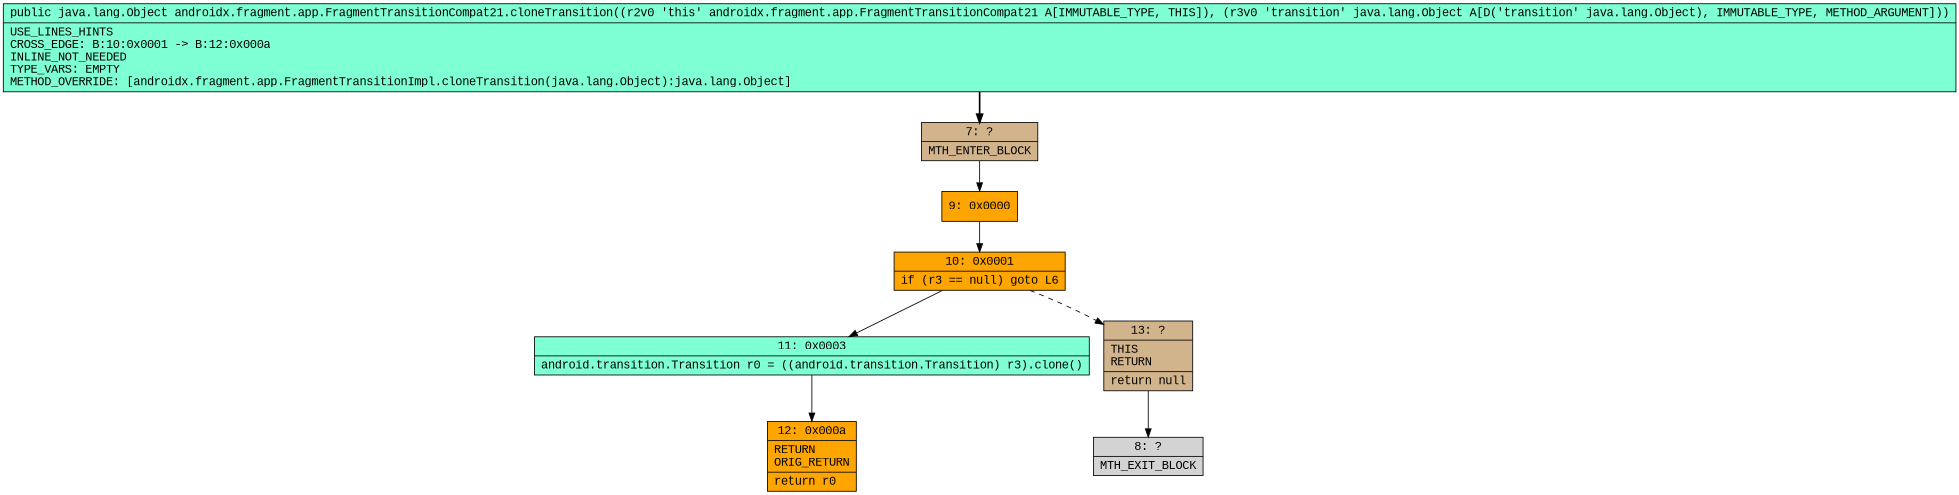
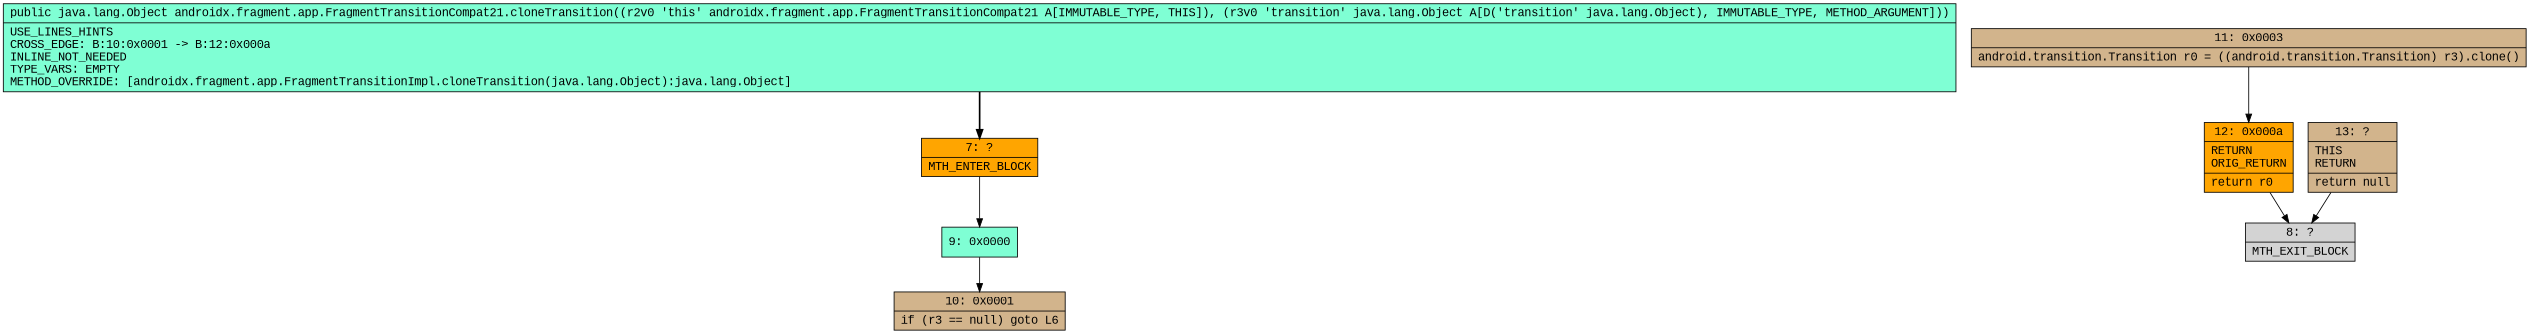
node "7: ?": fillcolor tan -> orange
edge "12: 0x000a" -> "8: ?": added
node "9: 0x0000": fillcolor orange -> aquamarine
node "10: 0x0001": fillcolor orange -> tan
edge "10: 0x0001" -> "13: ?": removed
edge "10: 0x0001" -> "11: 0x0003": removed
node "11: 0x0003": fillcolor aquamarine -> tan
